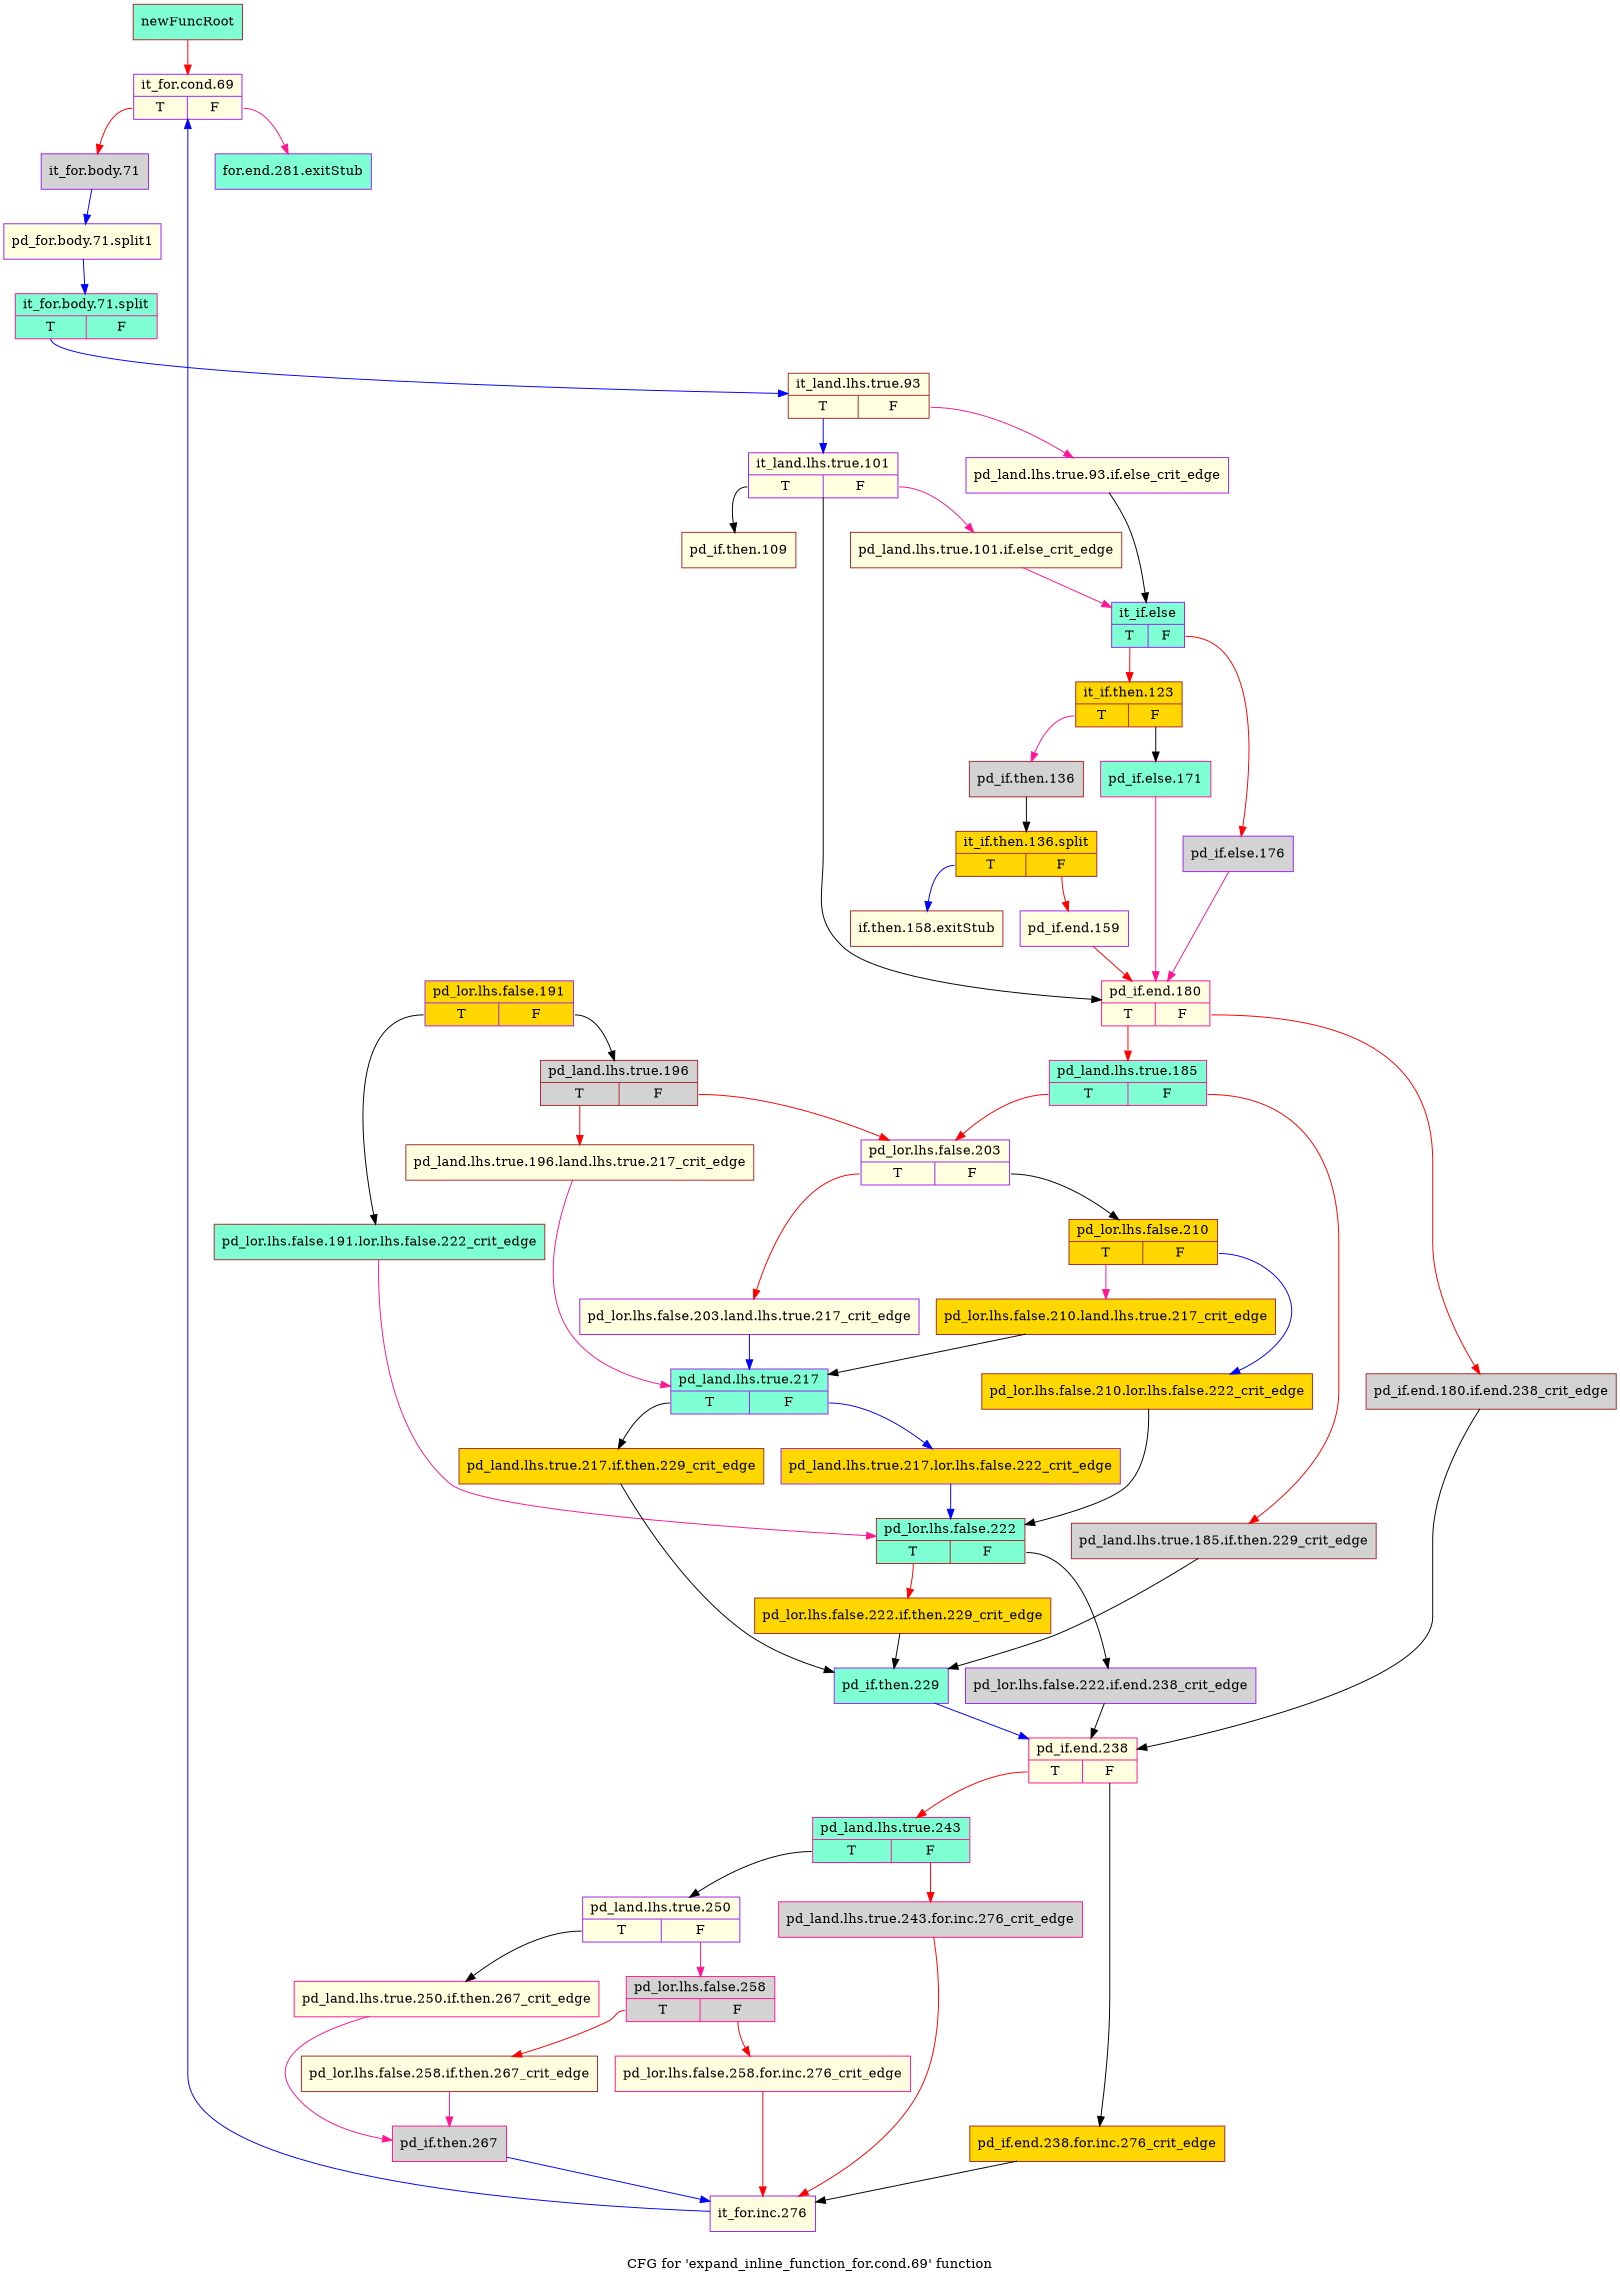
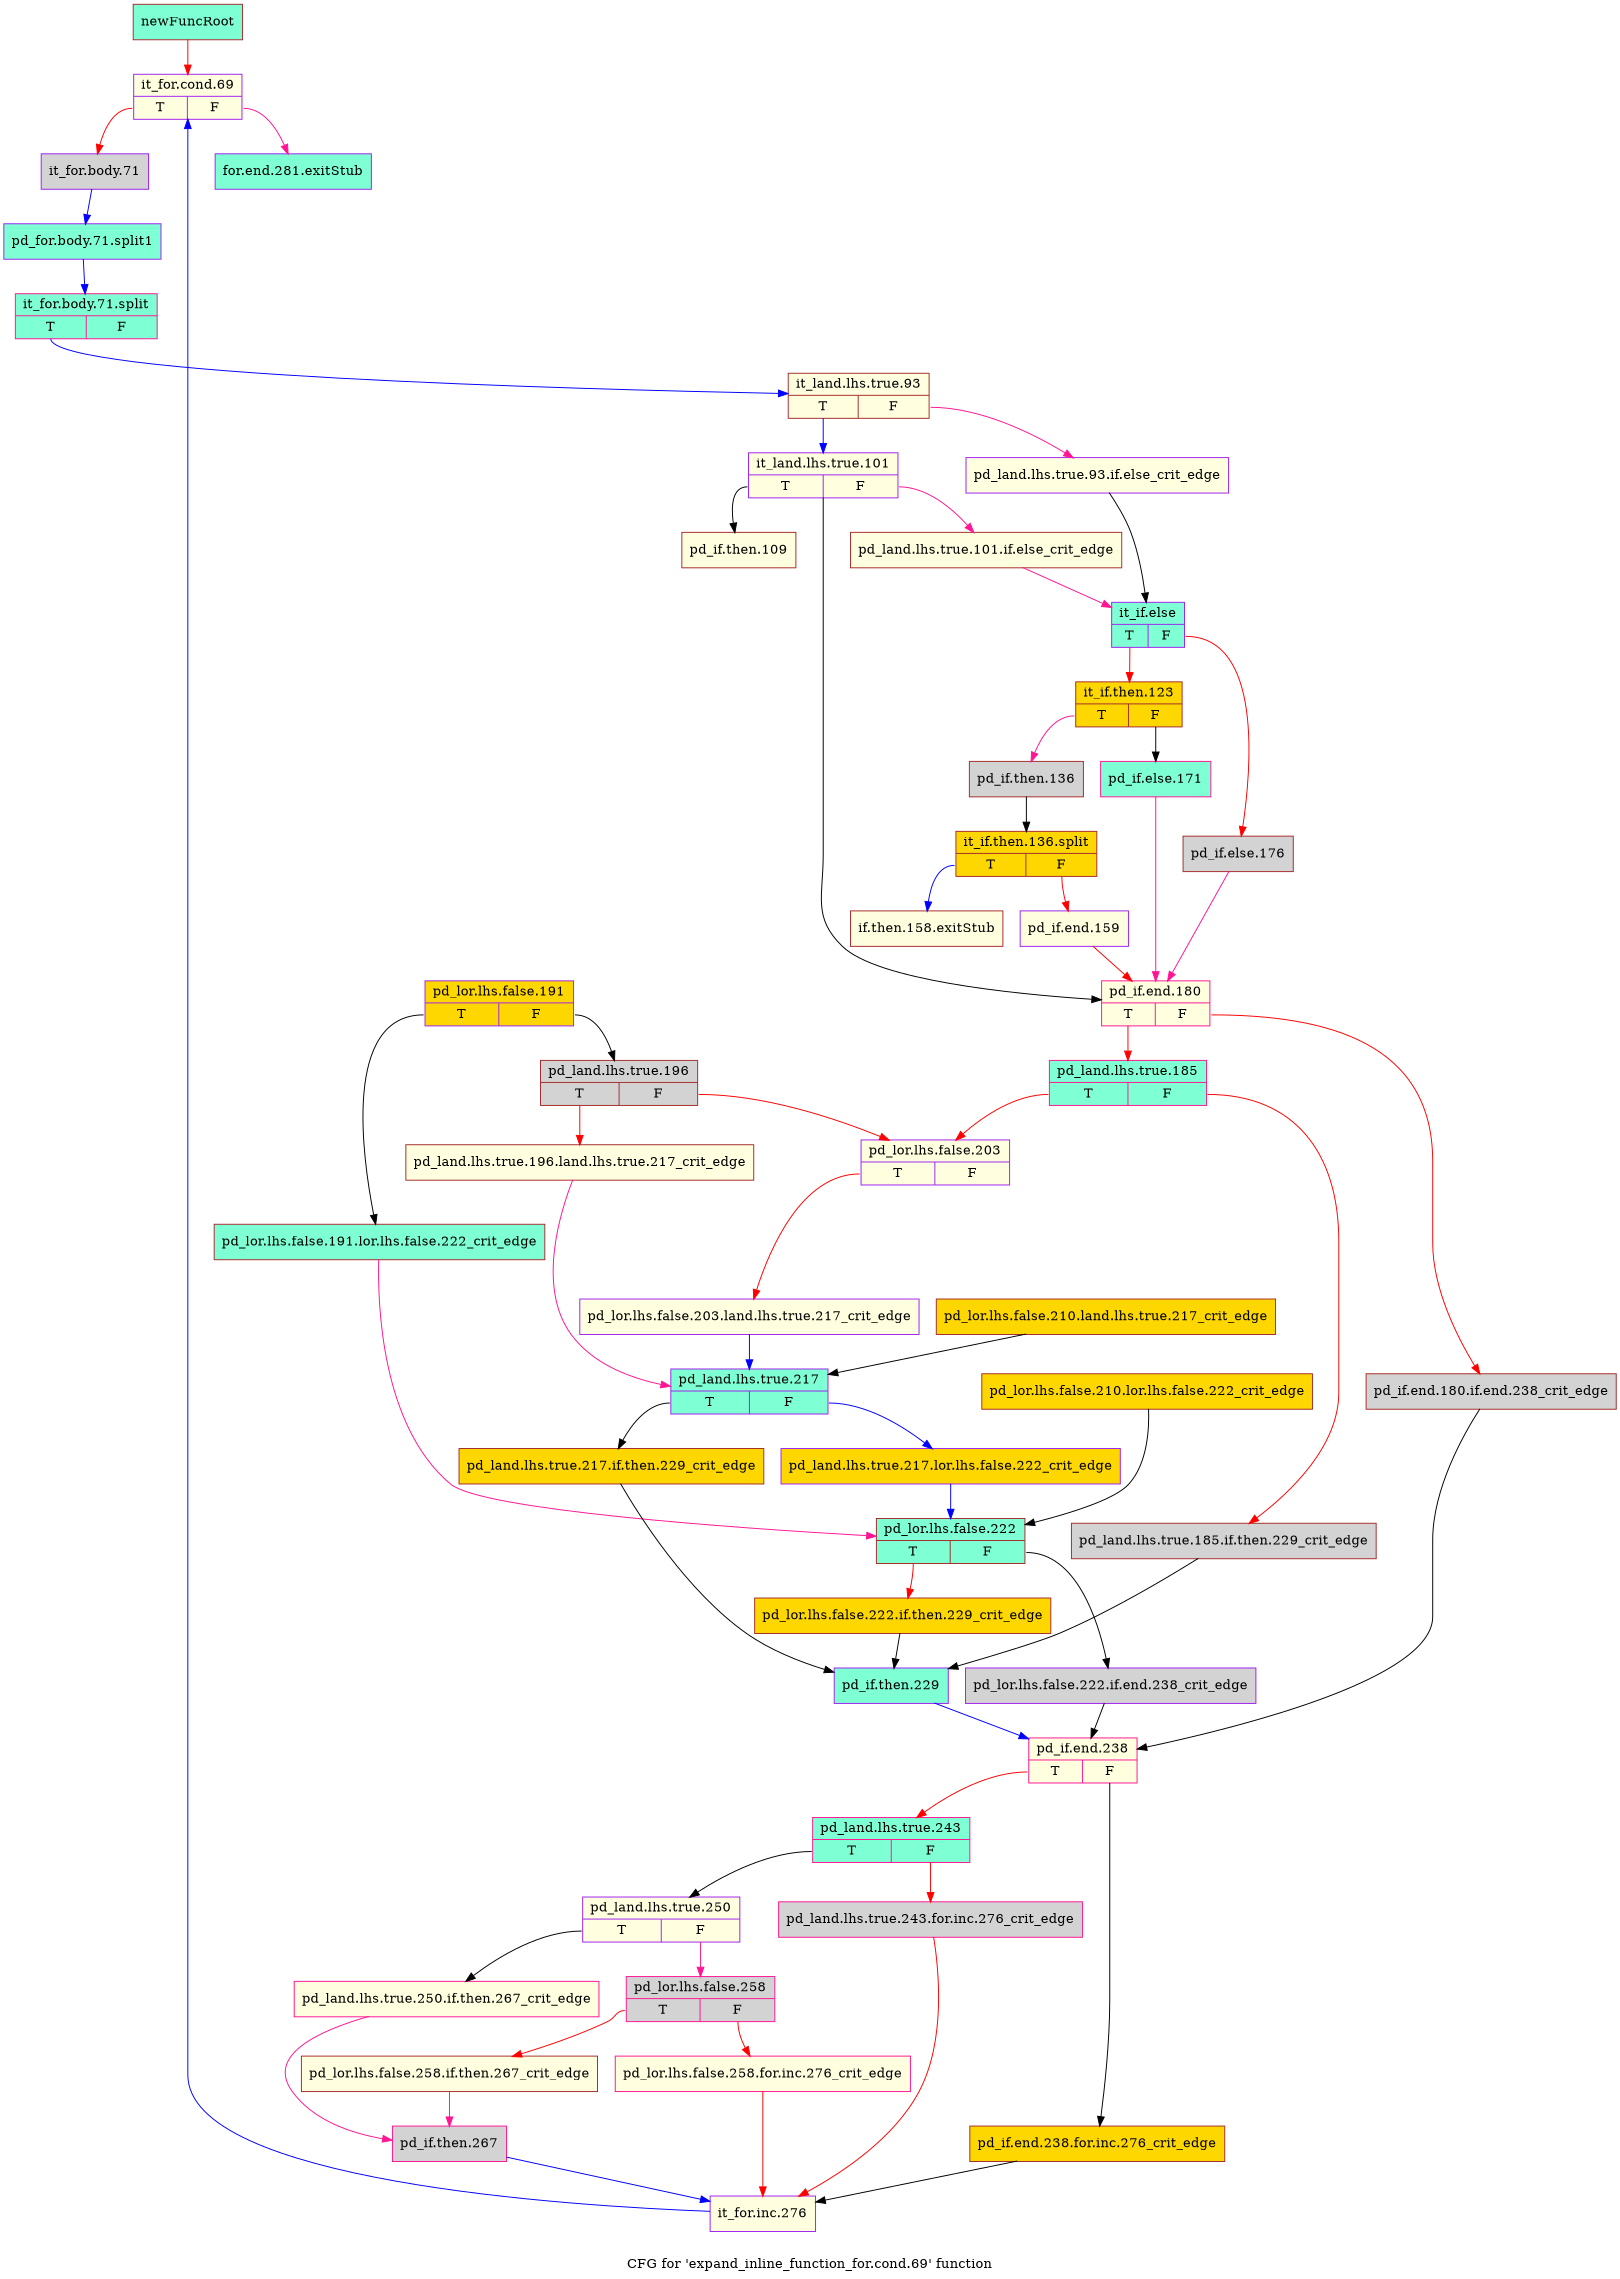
node "pd_for.body.71.split1": fillcolor lightyellow -> aquamarine
node "pd_if.else.176": color purple -> brown
node "pd_lor.lhs.false.210": removed
